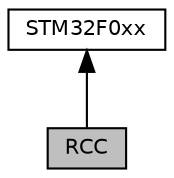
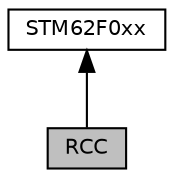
node "STM32F0xx": label "STM32F0xx" -> "STM62F0xx"
